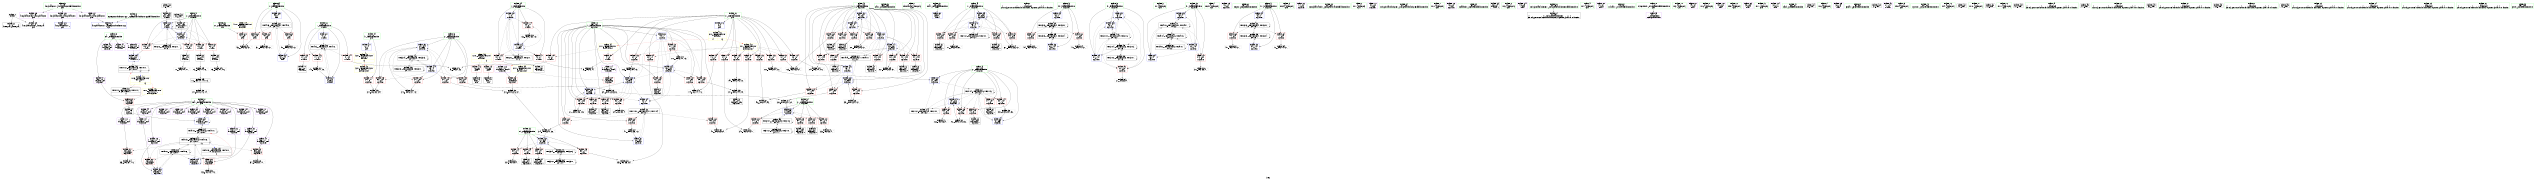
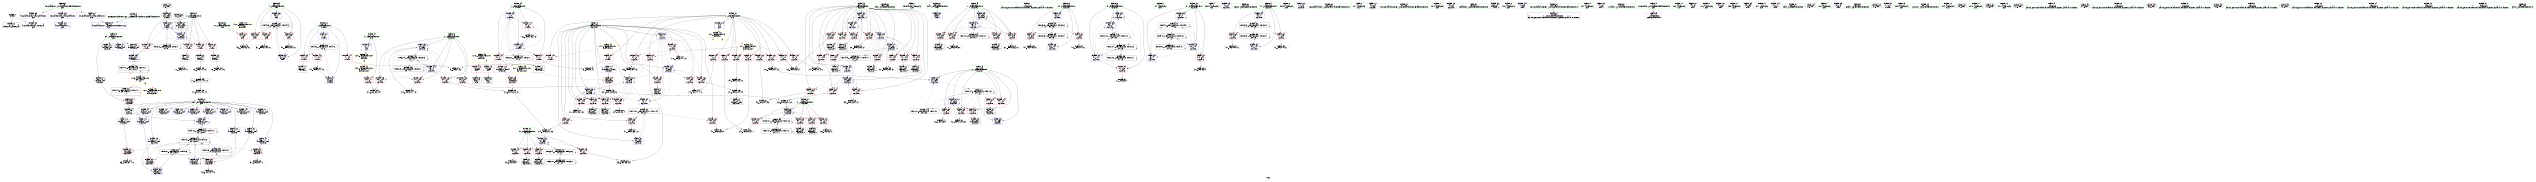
node "NodeID: 318": removed
